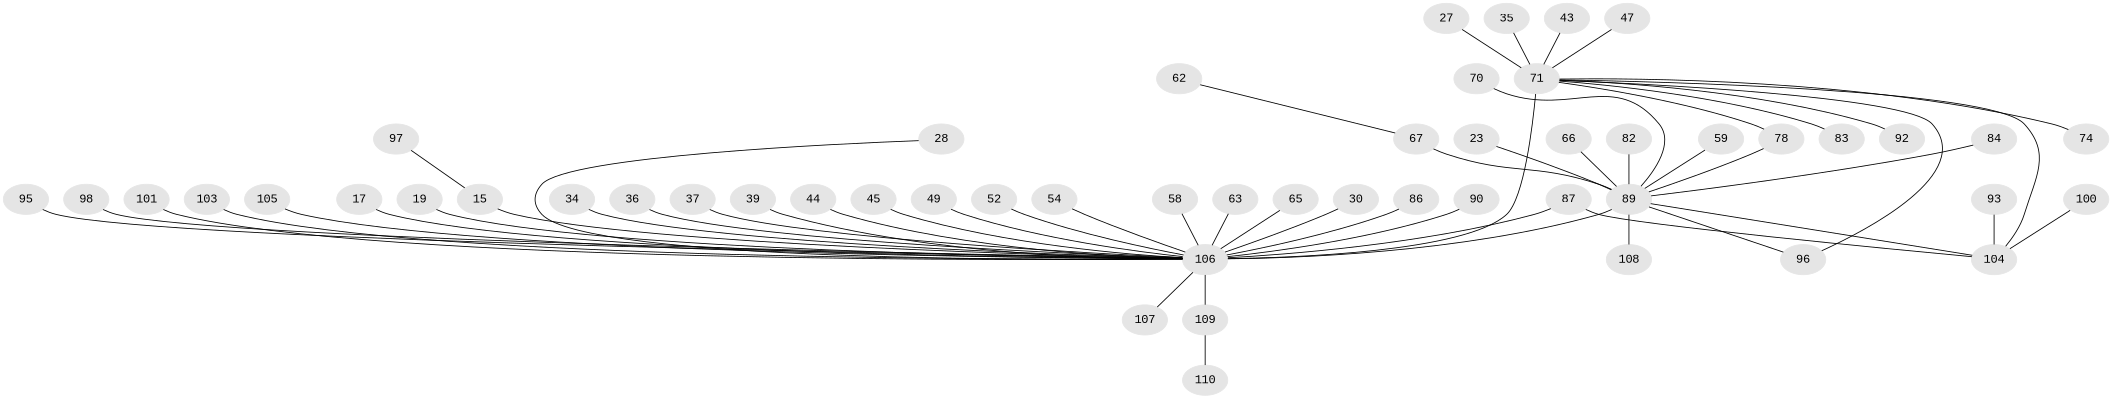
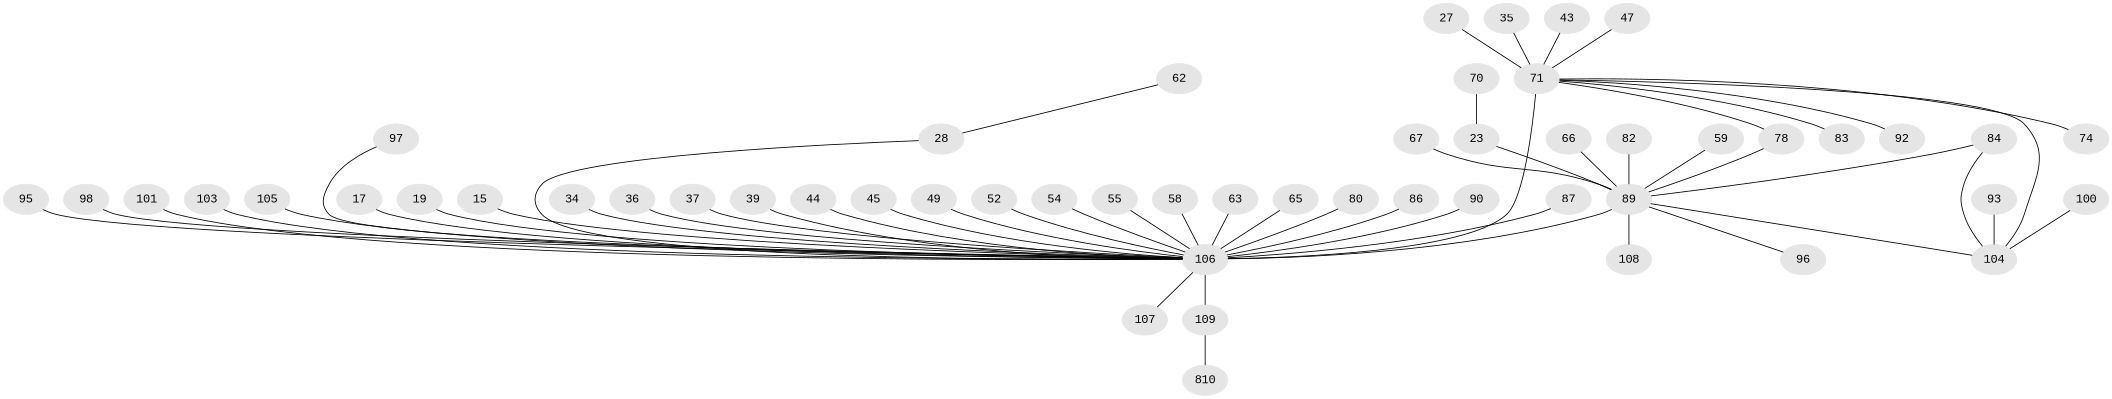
edge "70" -- "89": now "70" -- "23"
edge "71" -- "96": removed
edge "62" -- "67": now "62" -- "28"
edge "97" -- "15": now "97" -- "106"
node "55": added
node "30": label "30" -> "80"
edge "87" -- "104": now "84" -- "104"
node "110": label "110" -> "810"
